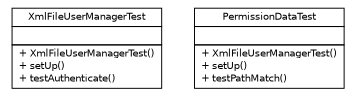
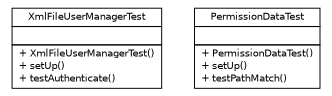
node "PermissionDataTest": text "+ XmlFileUserManagerTest()" -> "+ PermissionDataTest()"
